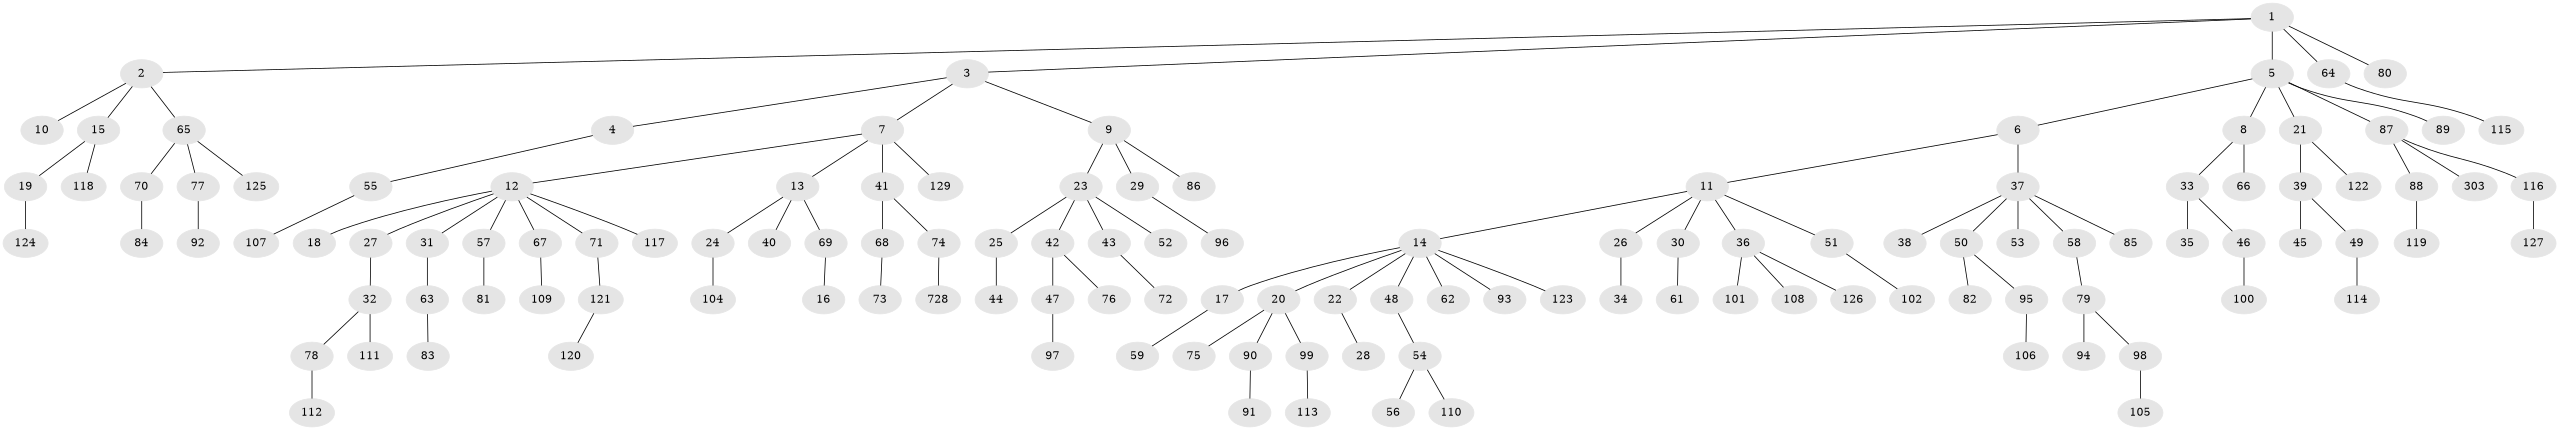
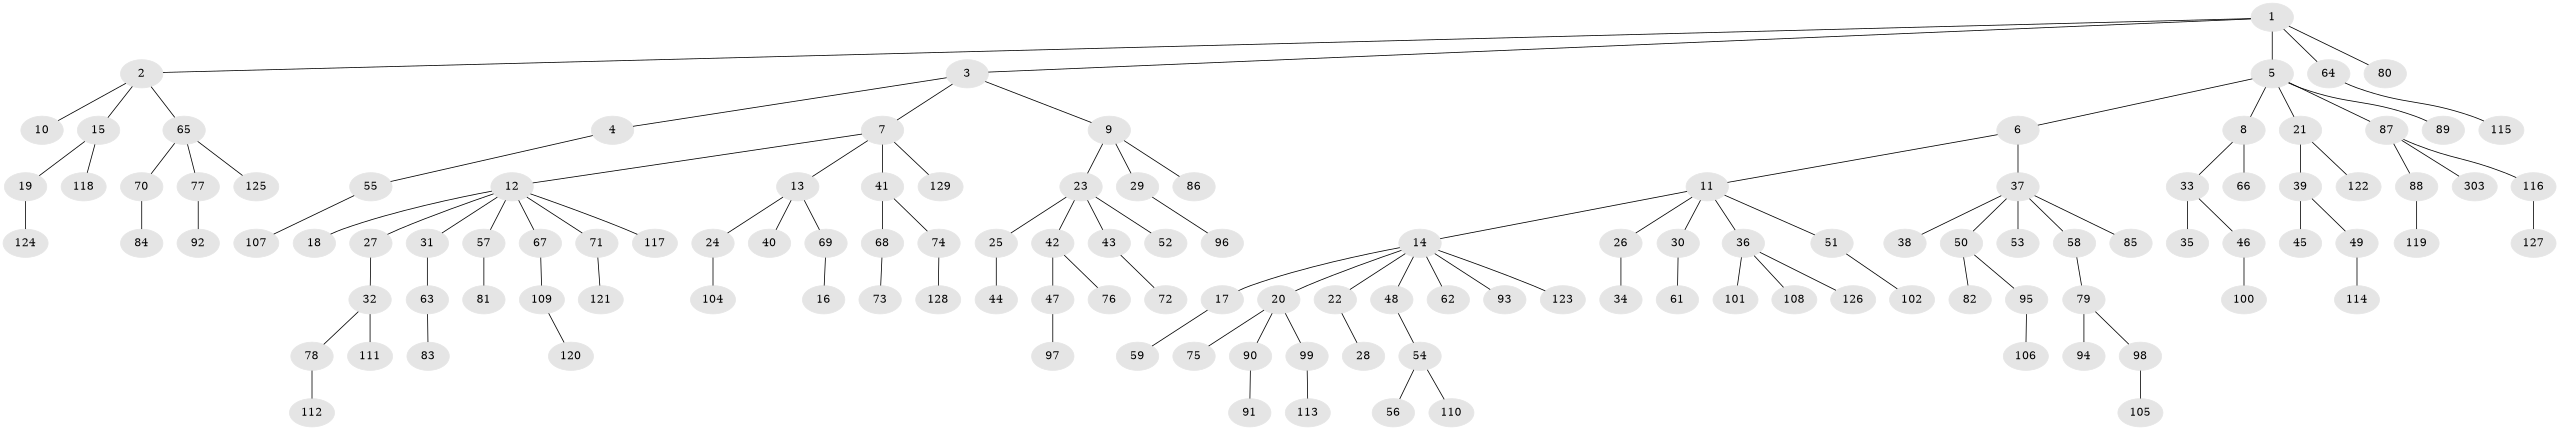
node "728": label "728" -> "128"
edge "121" -- "120": now "109" -- "120"
